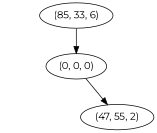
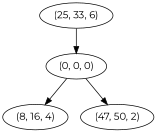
node "(85, 33, 6)": label "(85, 33, 6)" -> "(25, 33, 6)"
node "(8, 16, 4)": added
node "(47, 55, 2)": label "(47, 55, 2)" -> "(47, 50, 2)"
